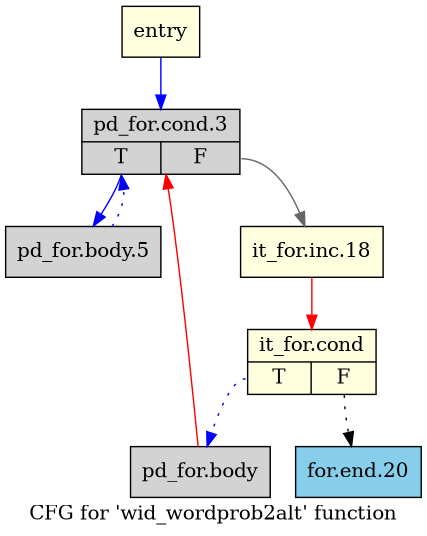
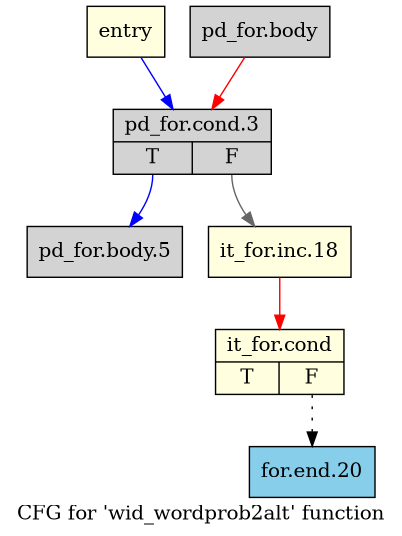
edge "pd_for.body.5" -> "pd_for.cond.3": removed
edge "it_for.cond" -> "pd_for.body": removed
